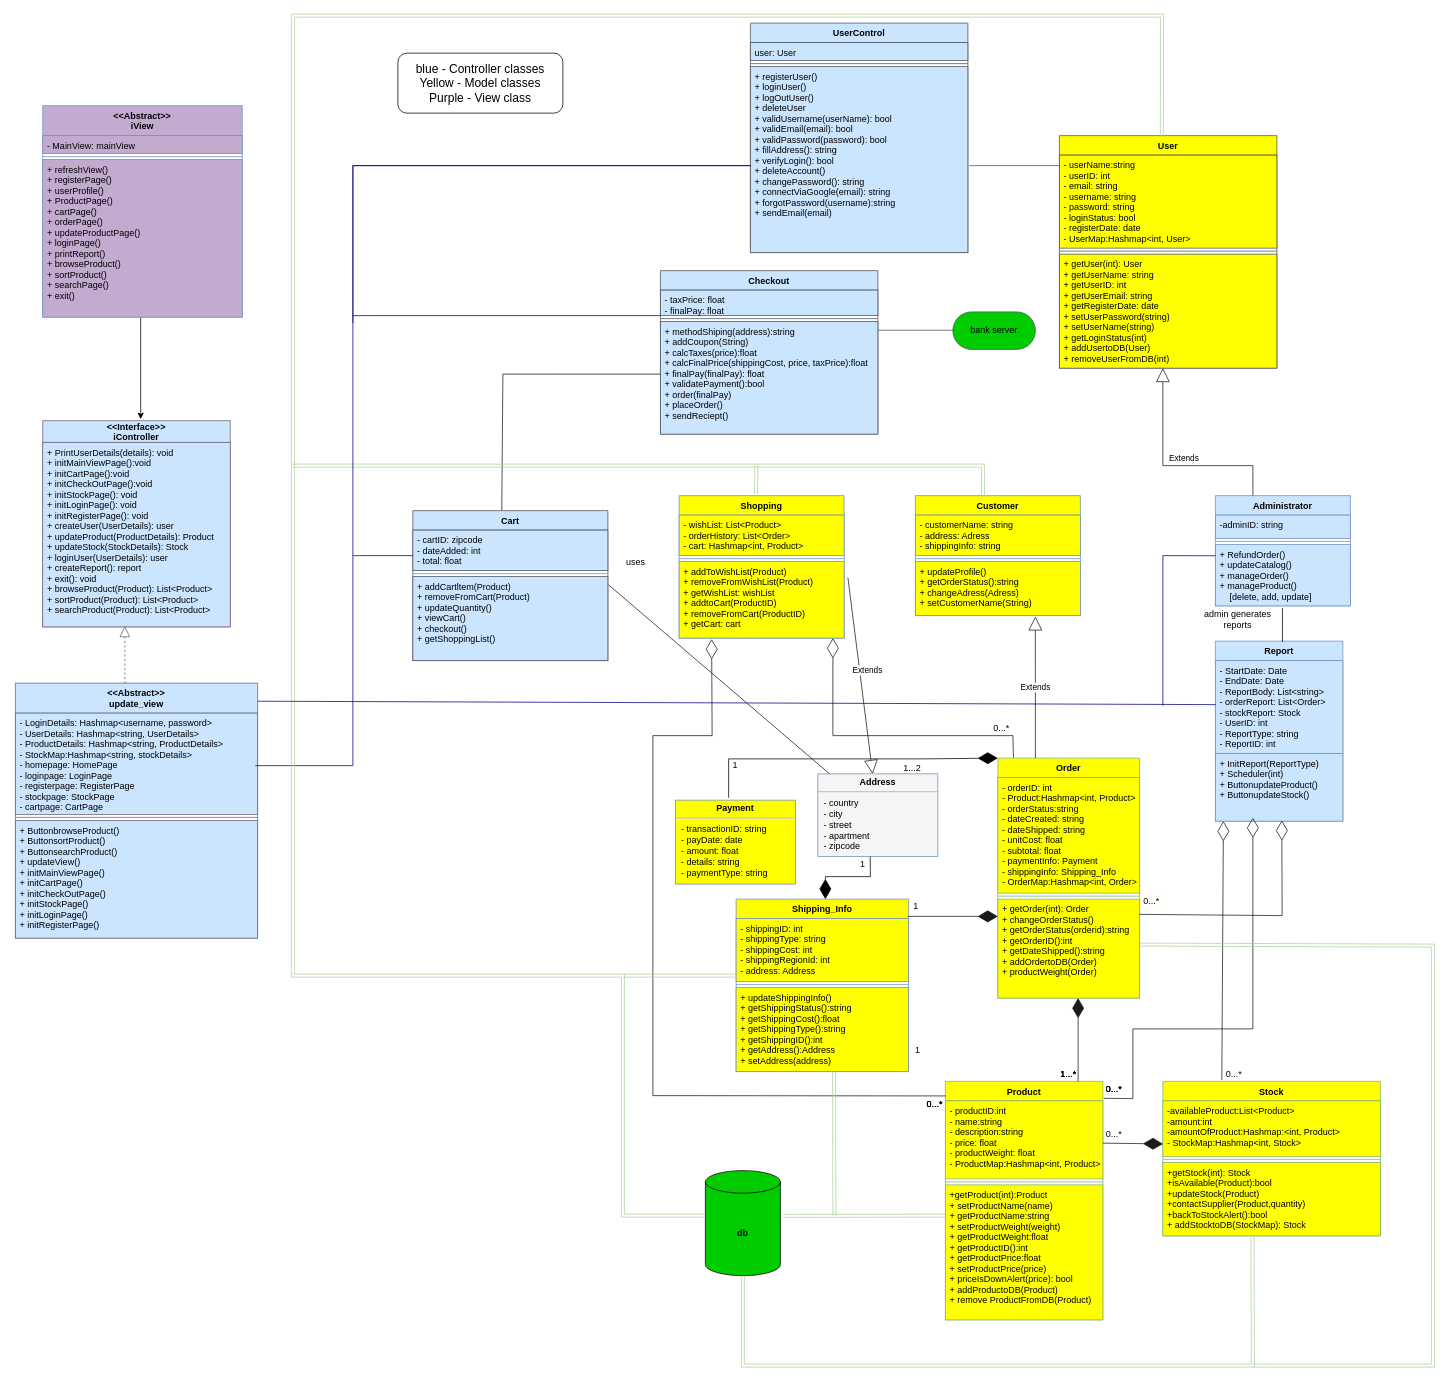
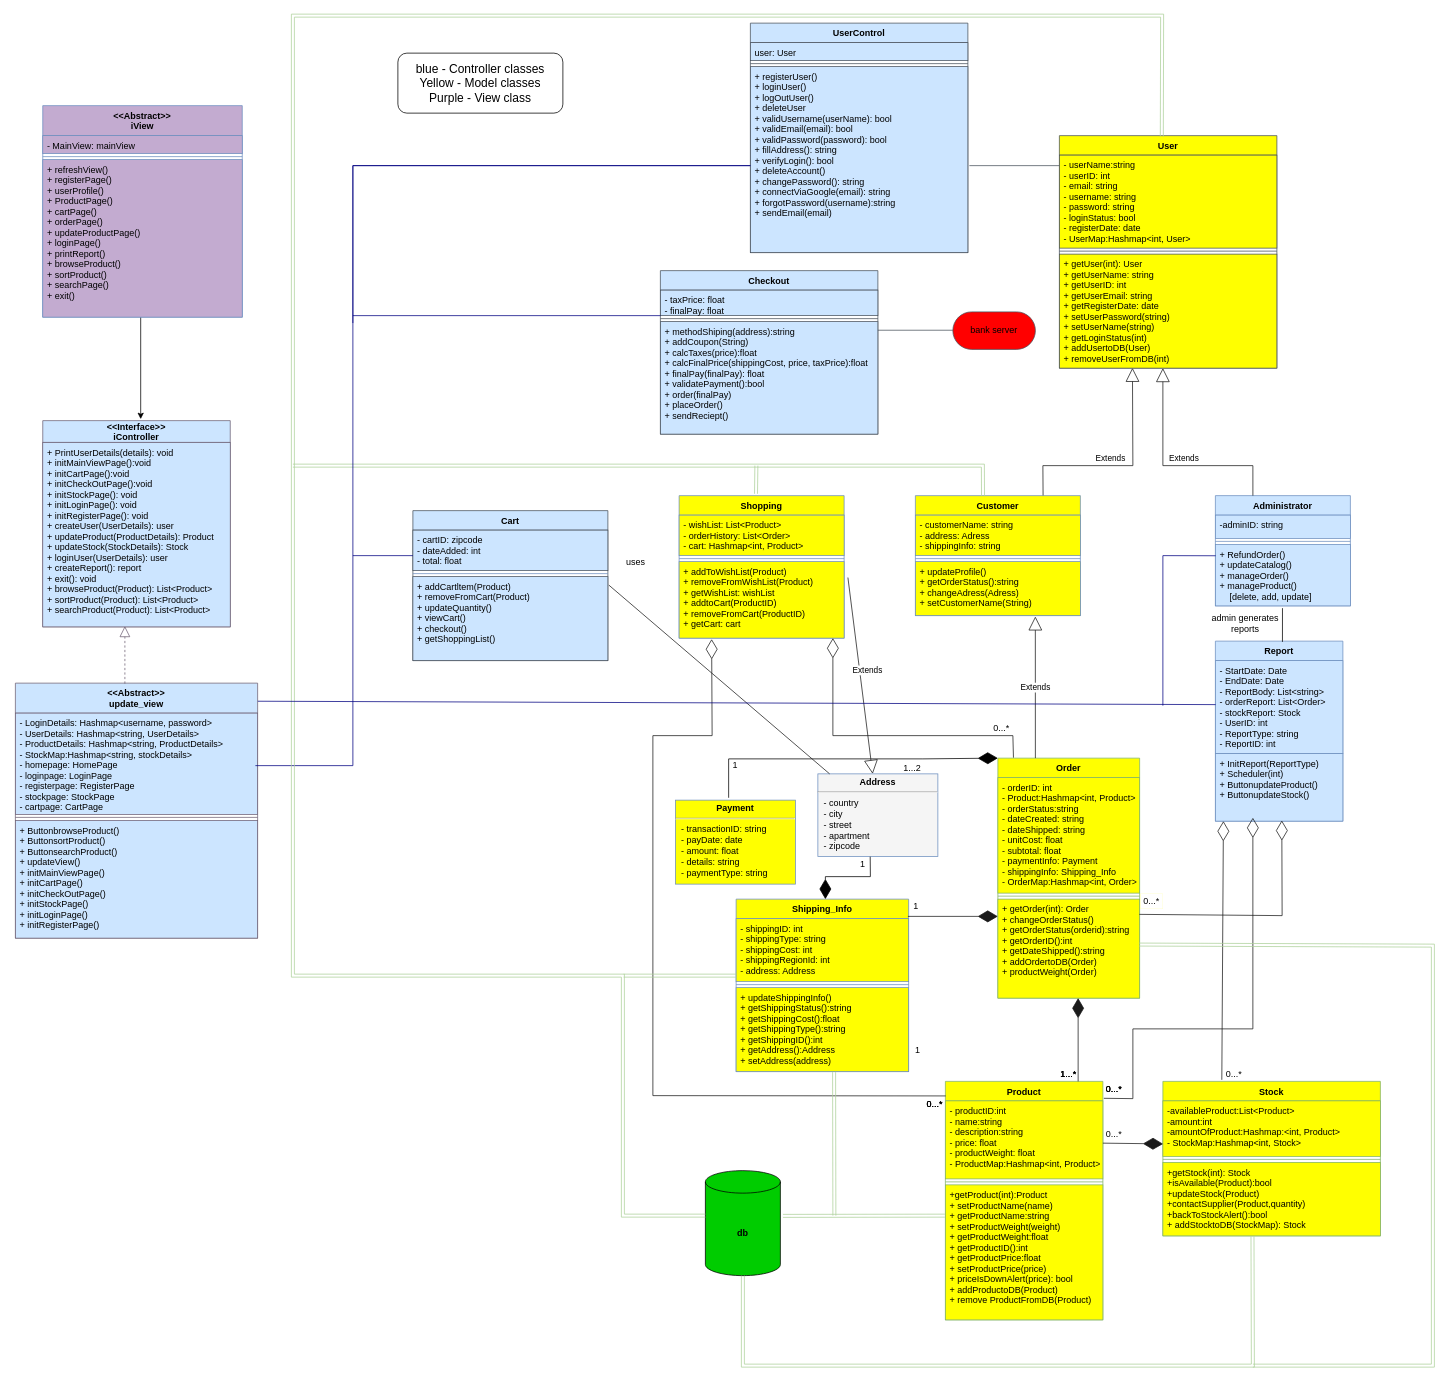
node "bank server": fillcolor #00cc00 -> #ff0000
edge "+ methodShiping(address):string + addCoupon(String) + calcTaxes(price):float + calcFinalPrice(shippingCost, price, taxPrice):float + finalPay(finalPay): float + validatePayment():bool + order(finalPay) + placeOrder() + sendReciept()" -- "Cart": removed
edge "Customer" -> "+ getUser(int): User + getUserName: string + getUserID: int + getUserEmail: string + getRegisterDate: date + setUserPassword(string) + setUserName(string) + getLoginStatus(int) + addUsertoDB(User) + removeUserFromDB(int)": added, label "Extends"
node "admin generates reports": moved (1238, 619) -> (1245, 623)
